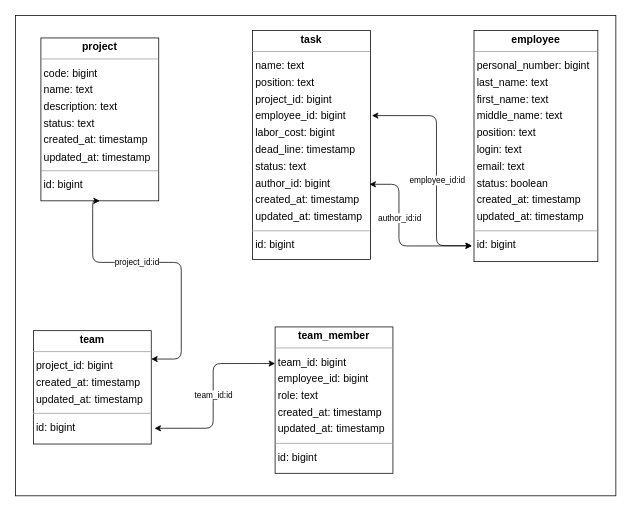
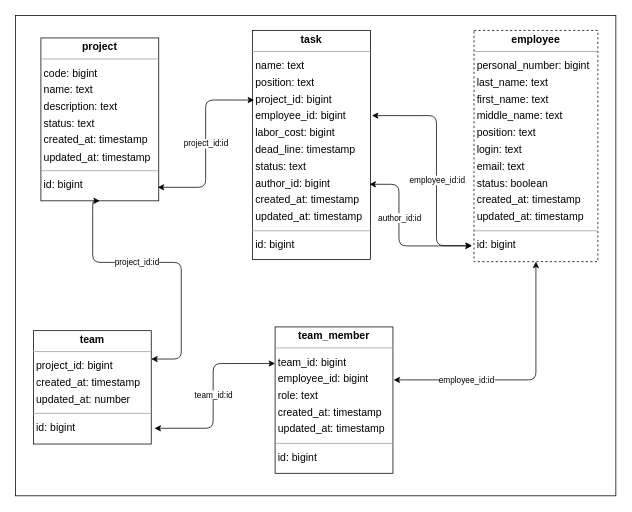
node "employee personal_number: bigint last_name: text first_name: text middle_name: text position: text login: text email: text status: boolean created_at: timestamp updated_at: timestamp id: bigint": style solid -> dashed
edge "project code: bigint name: text description: text status: text created_at: timestamp updated_at: timestamp id: bigint" -- "task name: text position: text project_id: bigint employee_id: bigint labor_cost: bigint dead_line: timestamp status: text author_id: bigint created_at: timestamp updated_at: timestamp id: bigint": added, label "project_id:id"
node "team project_id: bigint created_at: timestamp updated_at: timestamp id: bigint": label "team project_id: bigint created_at: timestamp updated_at: timestamp id: bigint" -> "team project_id: bigint created_at: timestamp updated_at: number id: bigint"
edge "employee personal_number: bigint last_name: text first_name: text middle_name: text position: text login: text email: text status: boolean created_at: timestamp updated_at: timestamp id: bigint" -- "team_member team_id: bigint employee_id: bigint role: text created_at: timestamp updated_at: timestamp id: bigint": added, label "employee_id:id"
